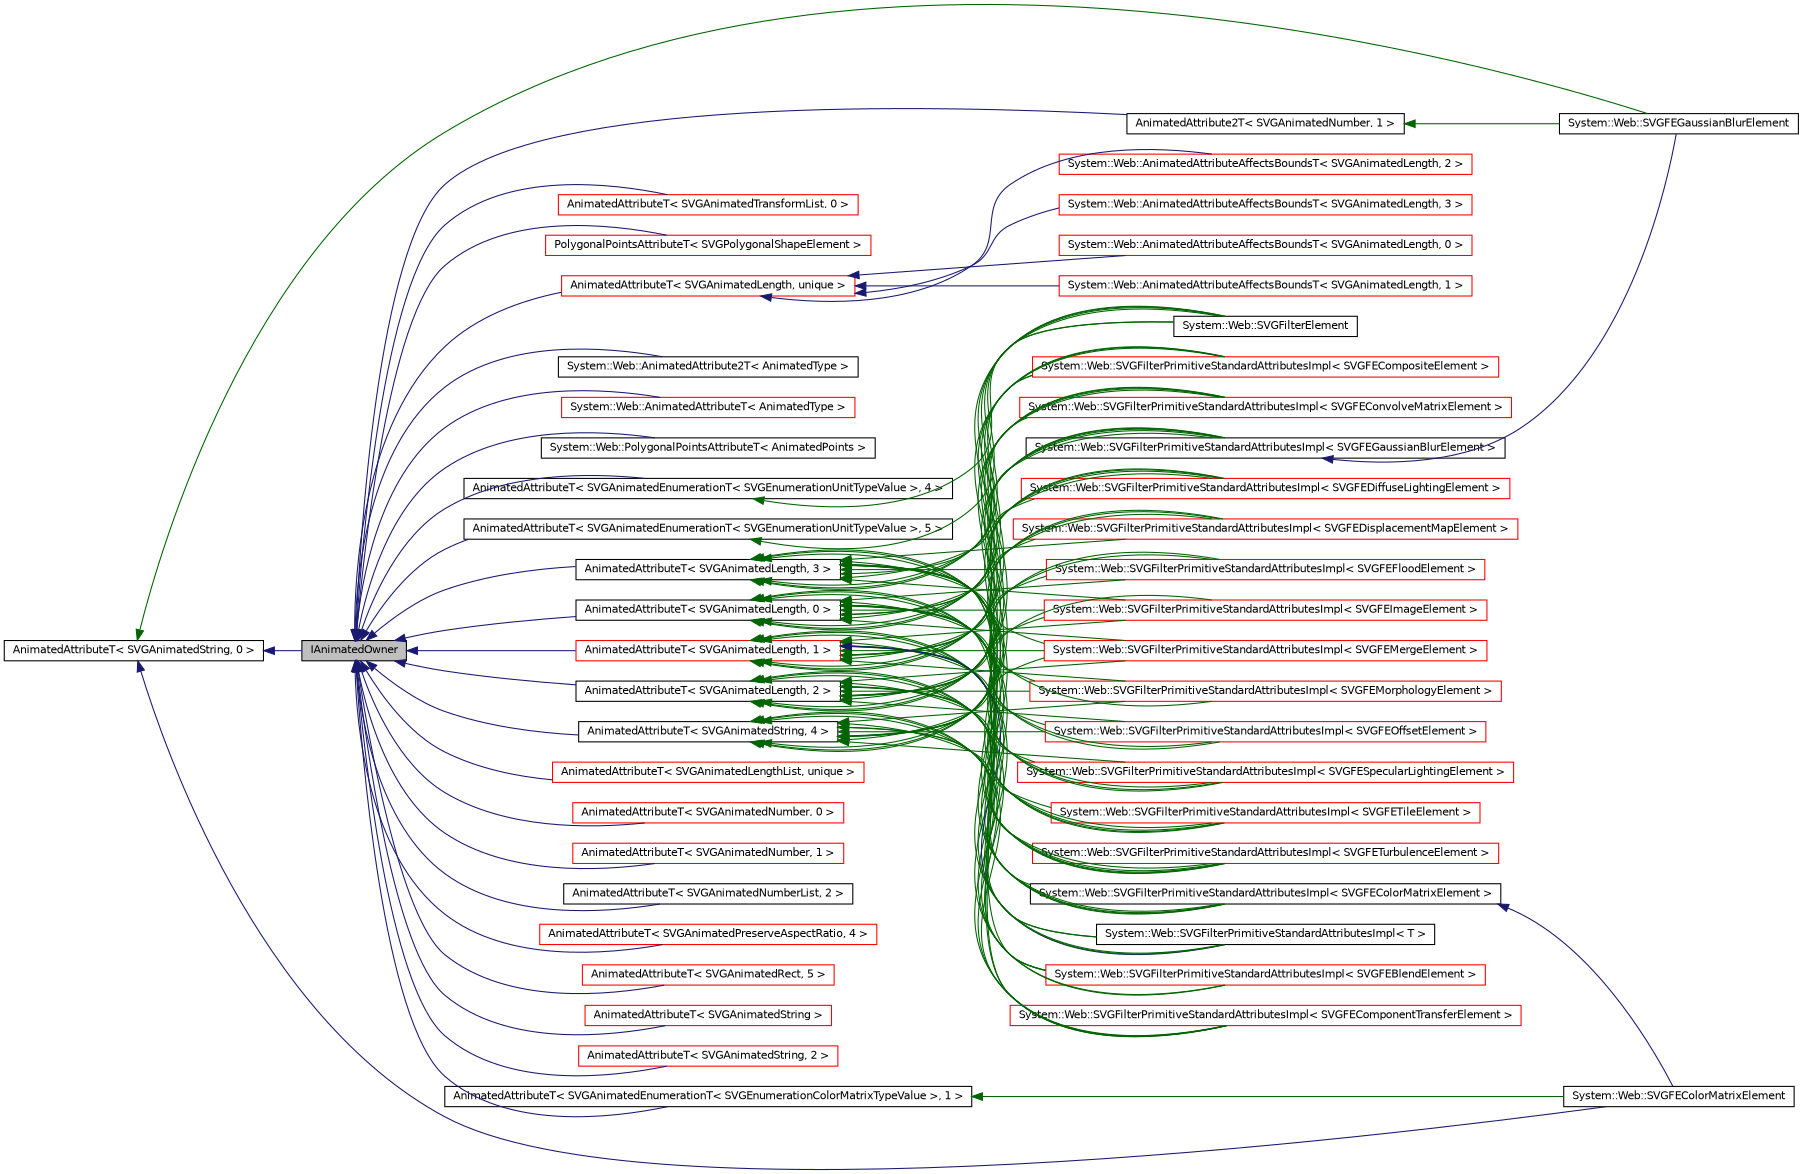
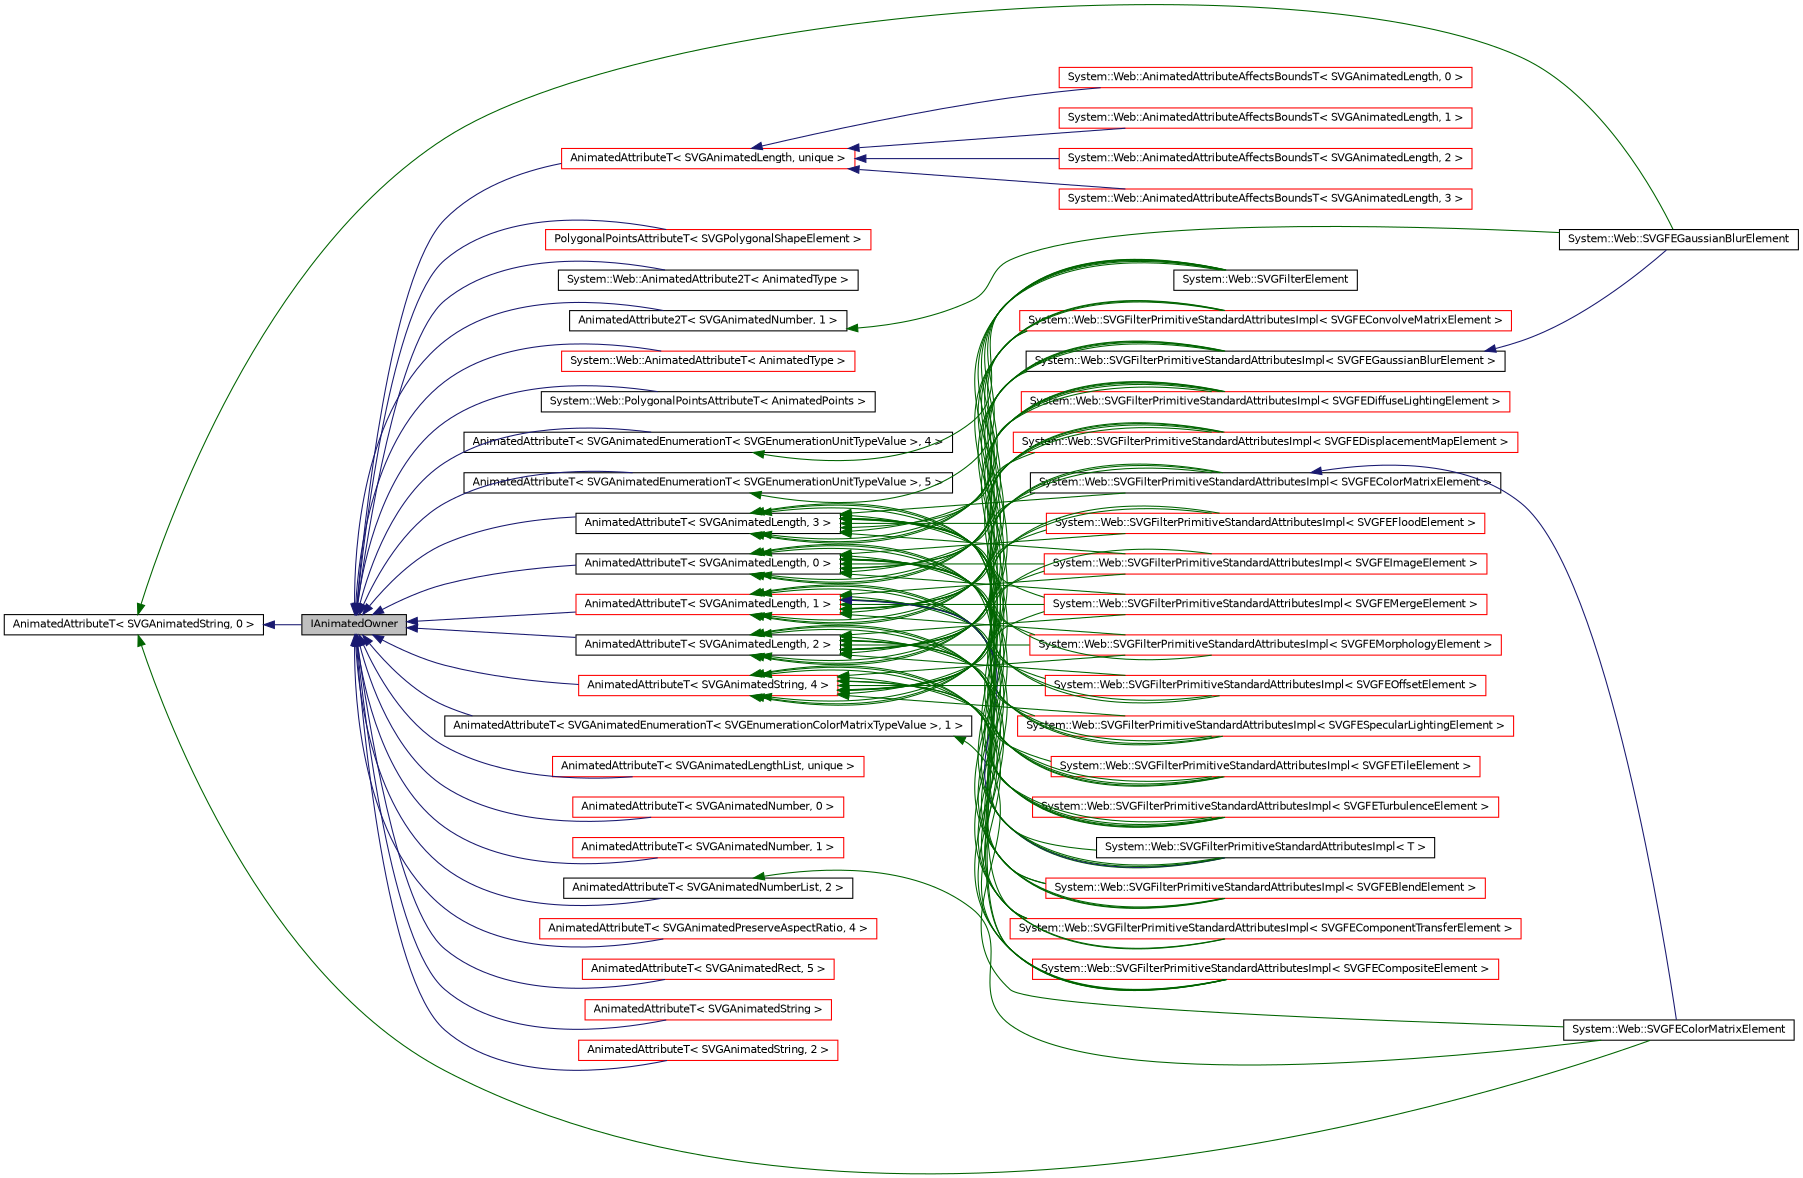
node "AnimatedAttributeT< SVGAnimatedTransformList, 0 >": removed
node "AnimatedAttributeT< SVGAnimatedString, 4 >": color black -> red
edge "System::Web::SVGFEColorMatrixElement" -> "AnimatedAttributeT< SVGAnimatedNumberList, 2 >": added
edge "System::Web::SVGFEColorMatrixElement" -> "AnimatedAttributeT< SVGAnimatedString, 0 >": color midnightblue -> darkgreen
